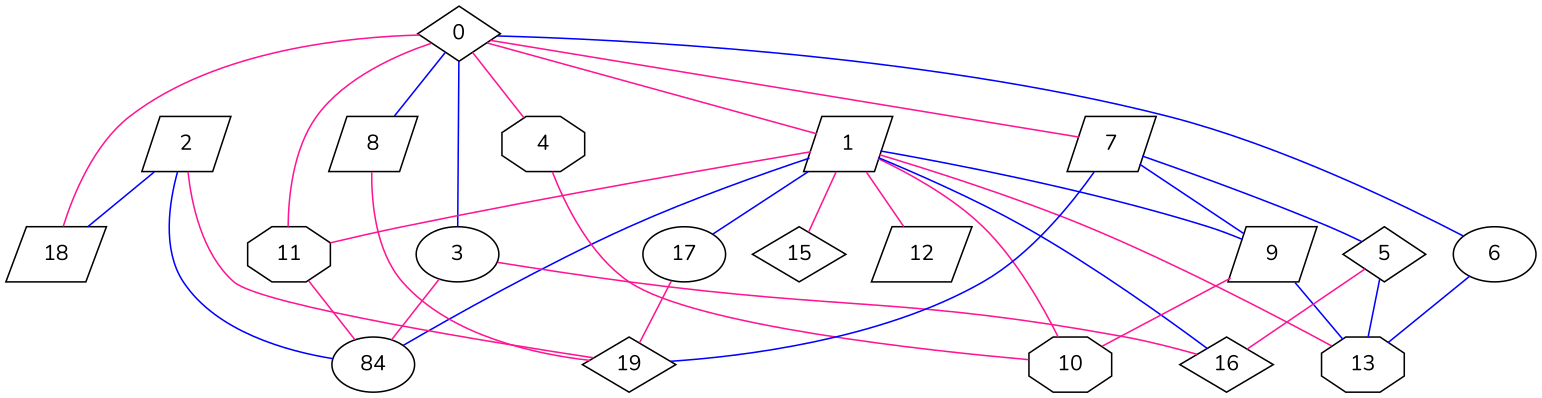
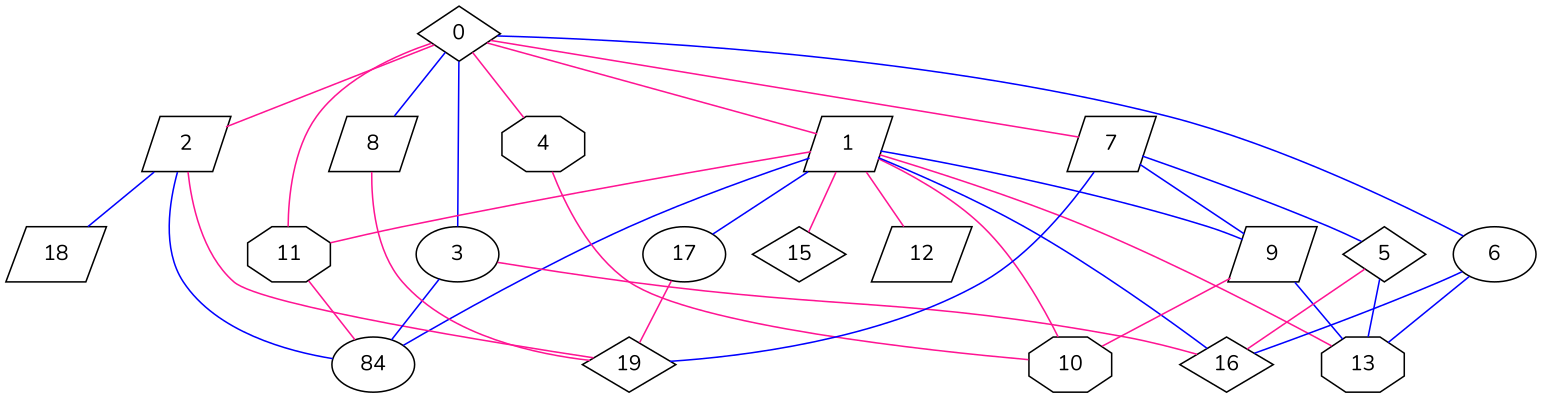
edge "0" -- "18": now "0" -- "2"
edge "3" -- "84": color deeppink -> blue
edge "6" -- "16": added
